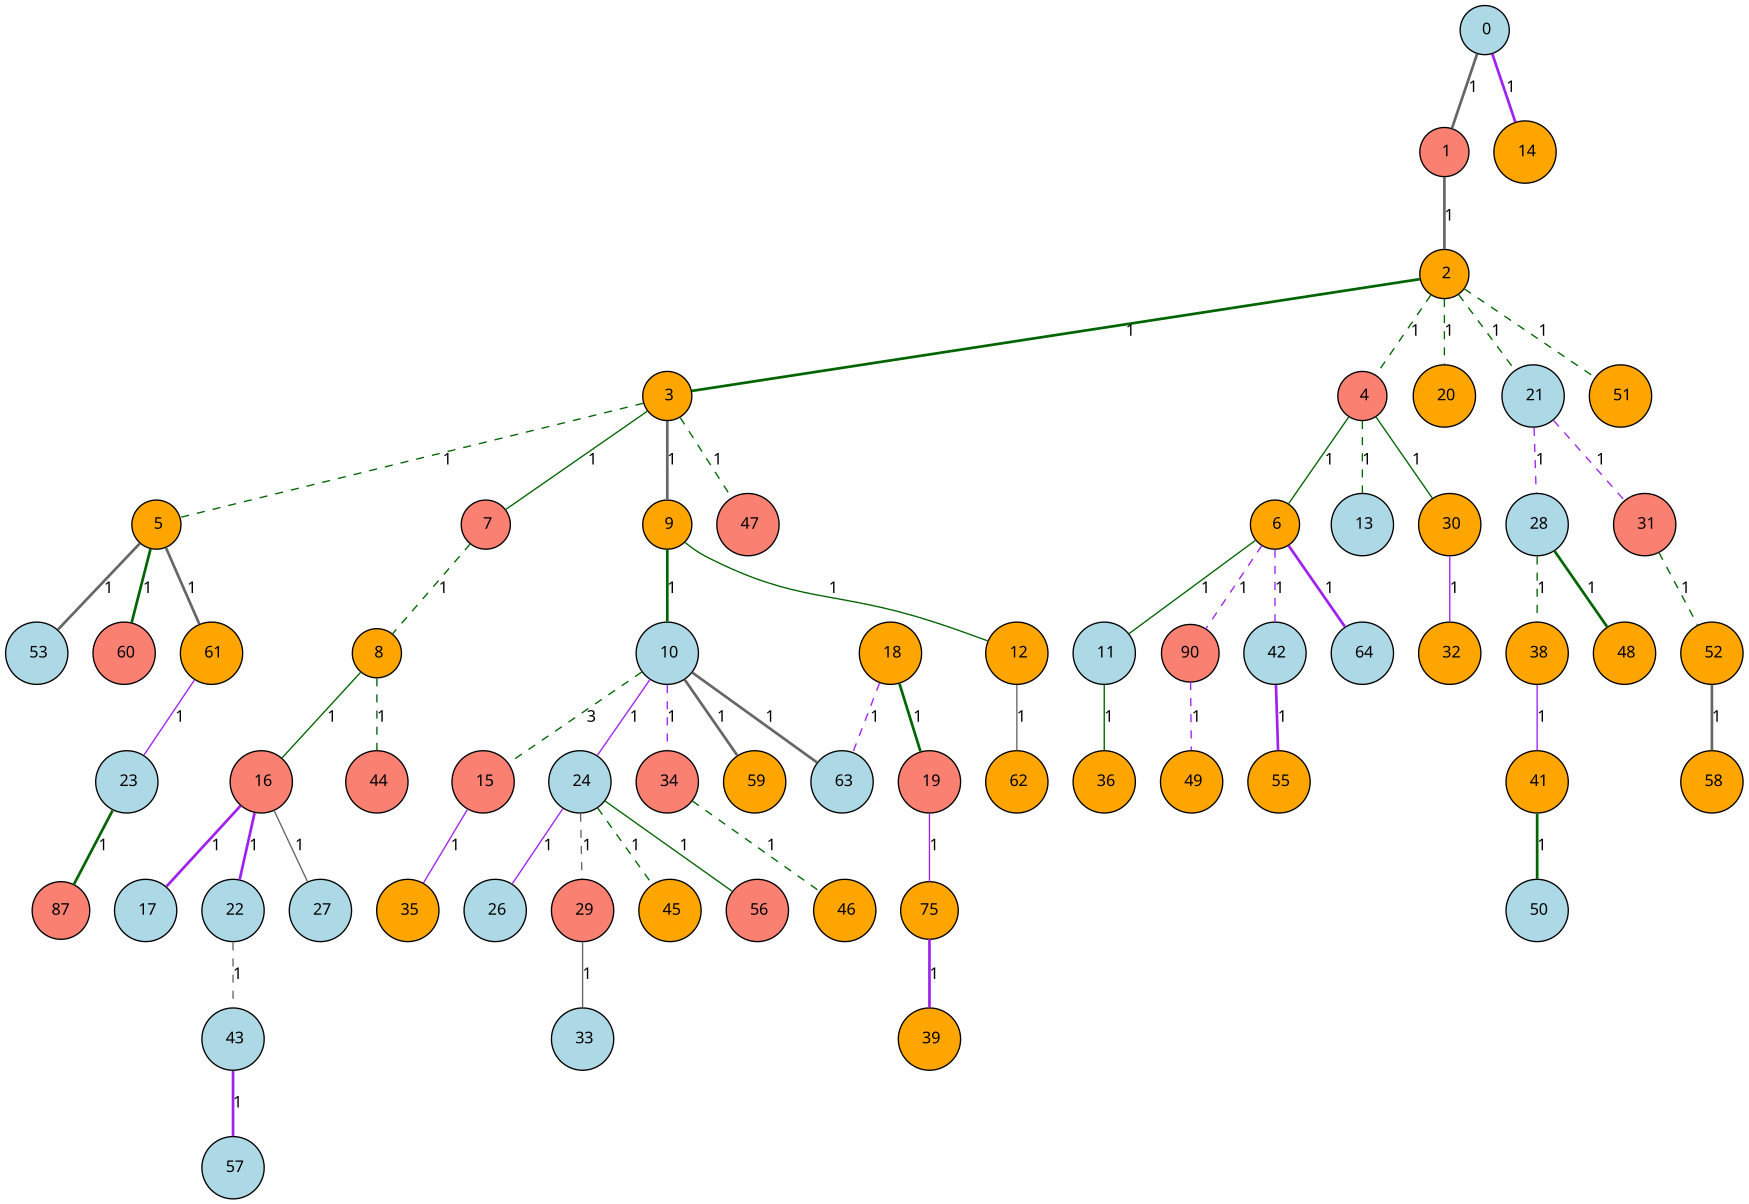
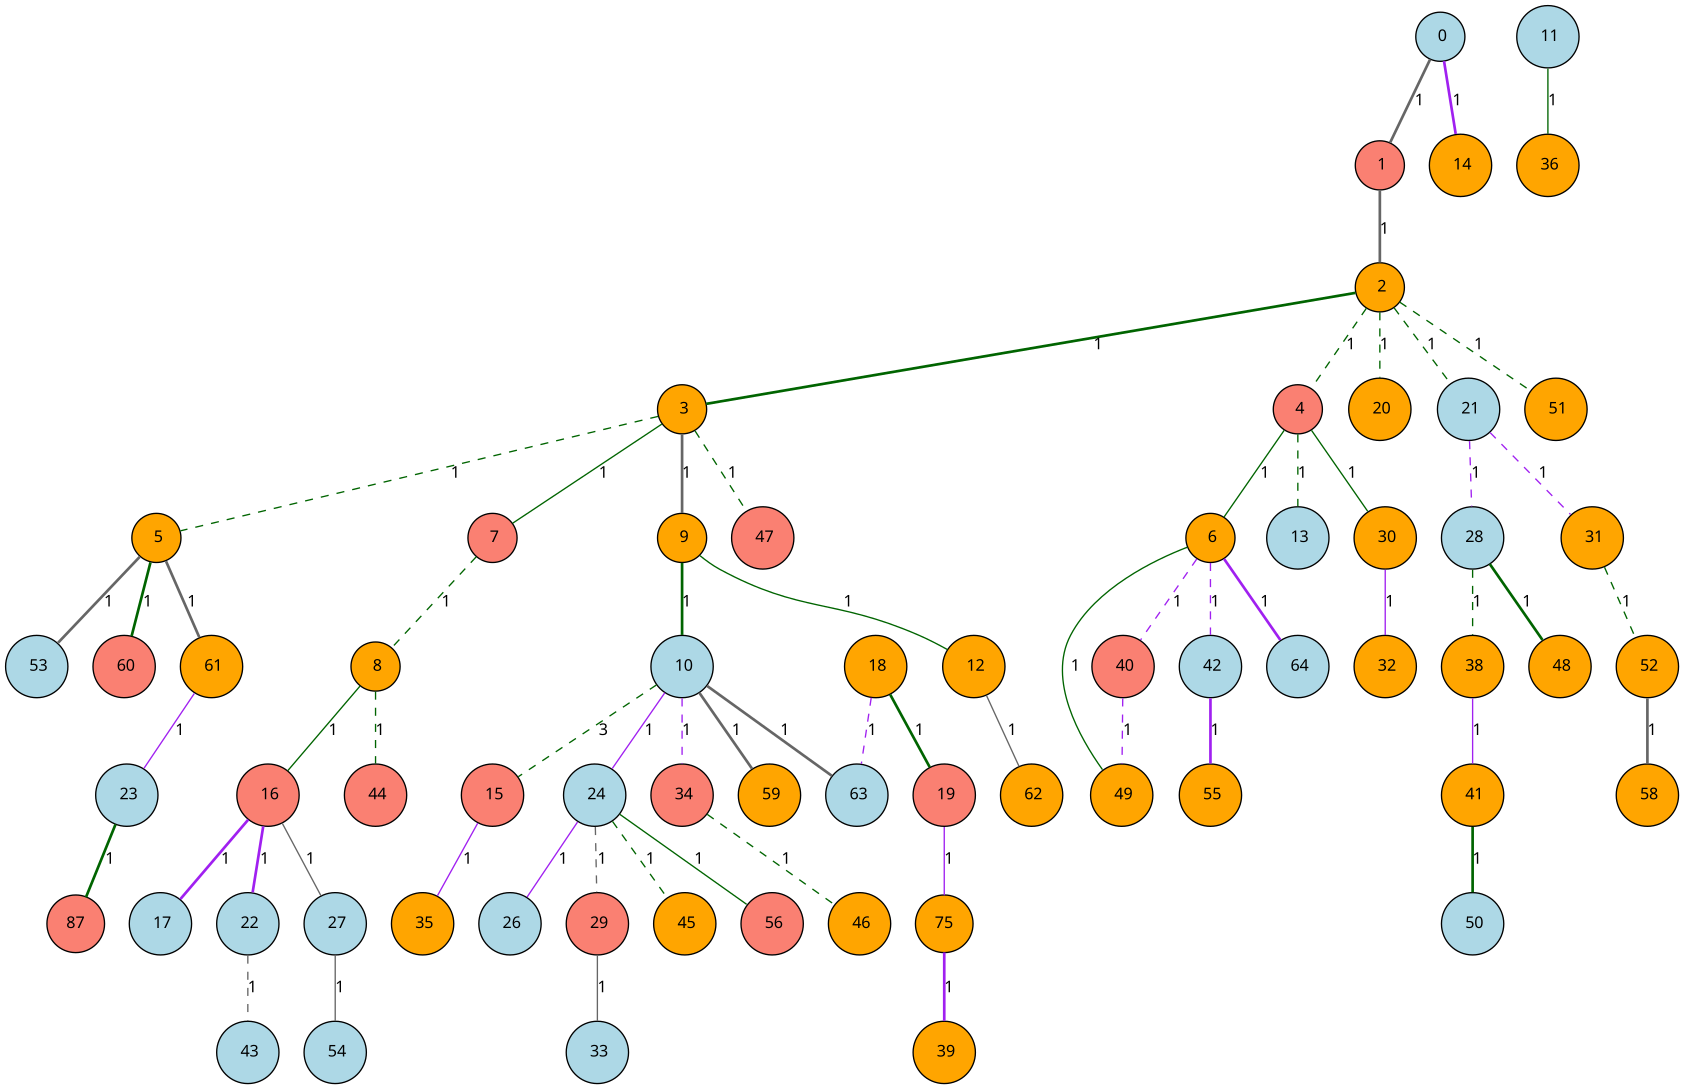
node "31": fillcolor salmon -> orange
edge "6" -- "11": now "6" -- "49"
node "90": label "90" -> "40"
node "54": added
node "57": removed
